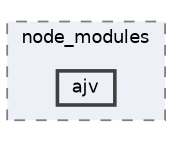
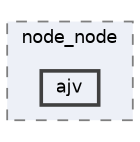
cluster "node_modules": label "node_modules" -> "node_node"
